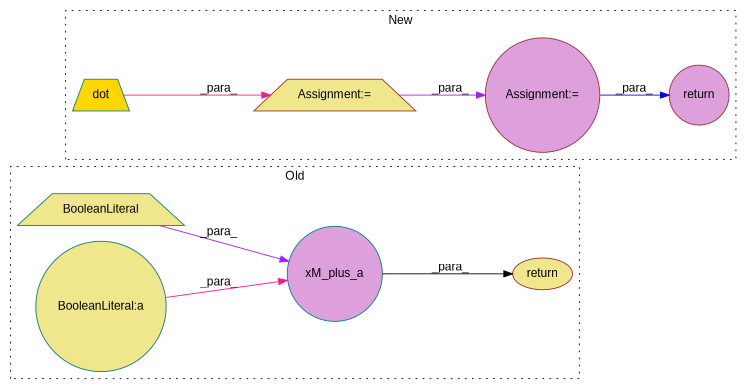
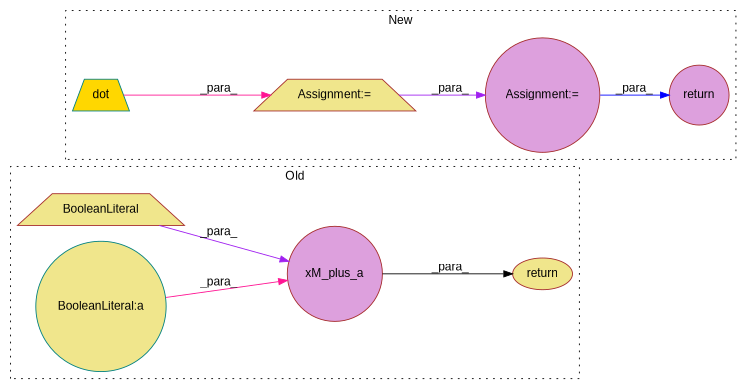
node "BooleanLiteral": color teal -> brown
node "xM_plus_a": color teal -> brown
